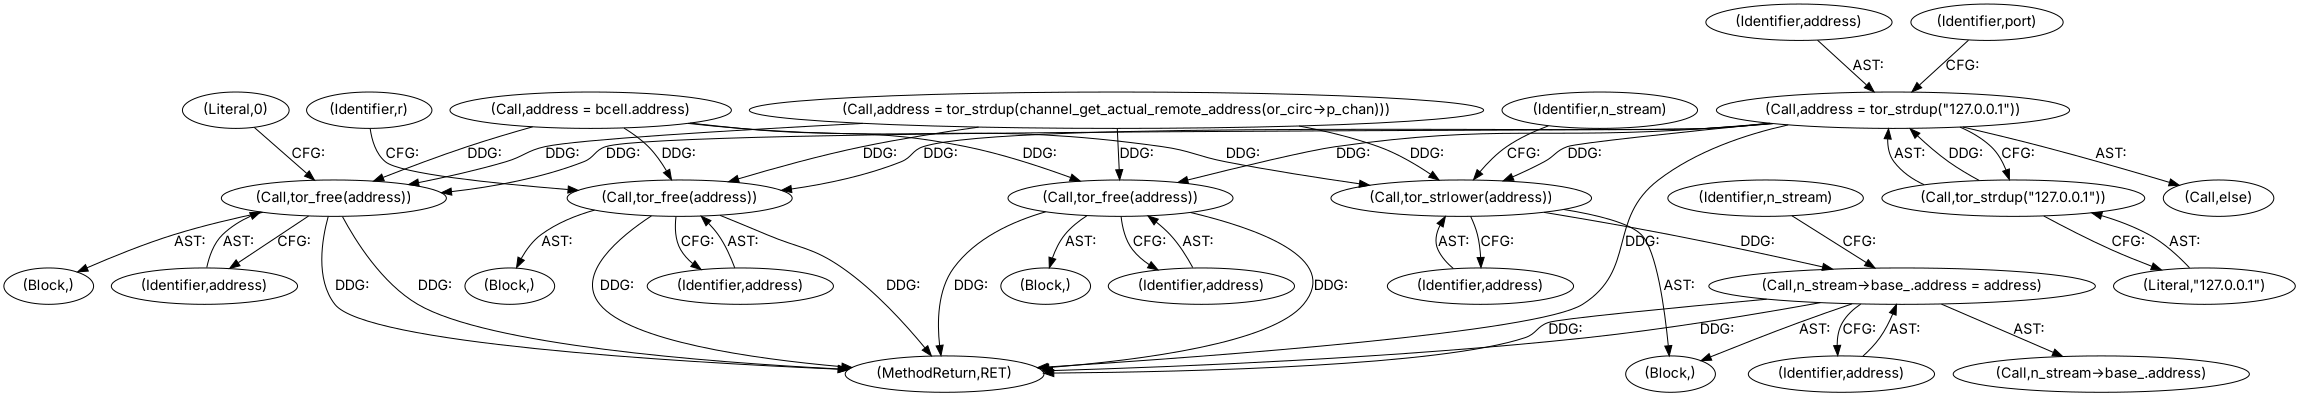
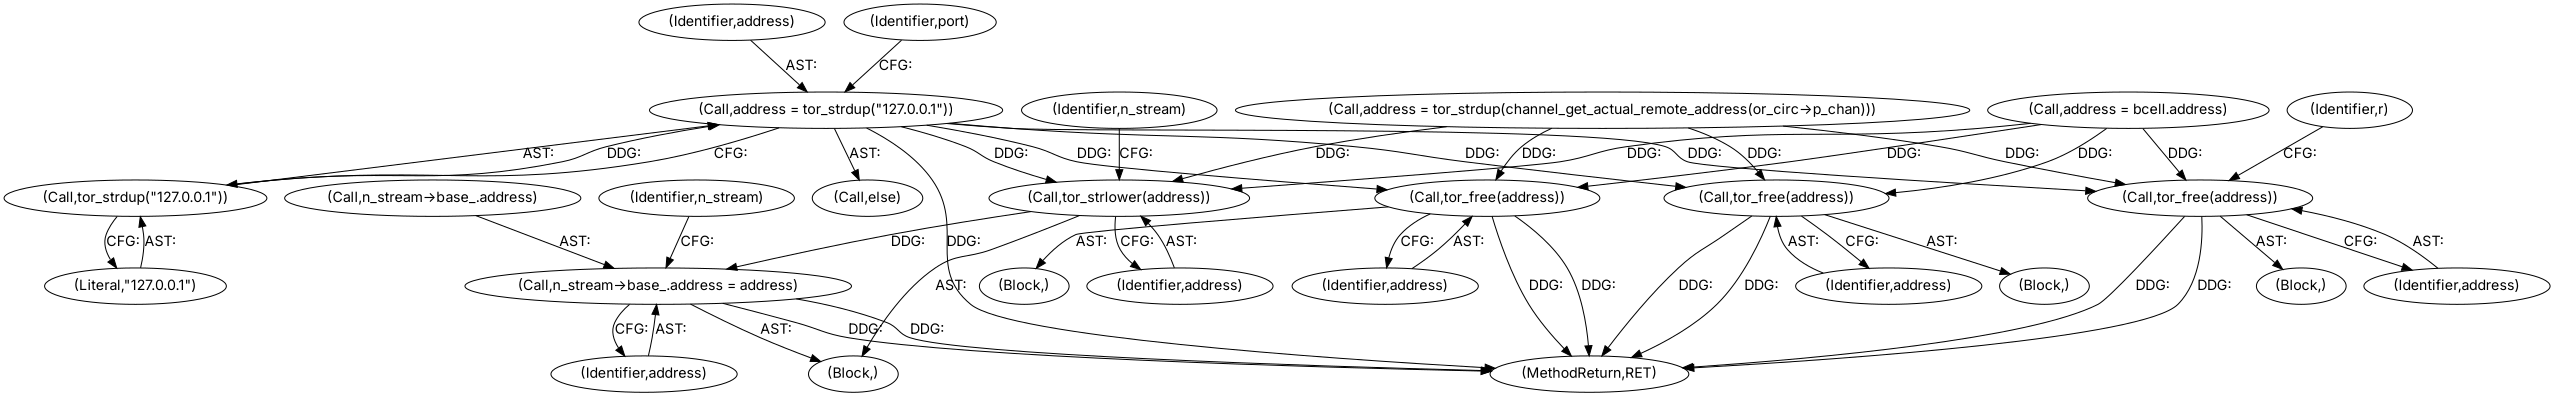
node "(Literal,0)": removed
edge "(Call,n_stream->base_.address = address)" -> "(Call,n_stream->base_.address)": reversed
